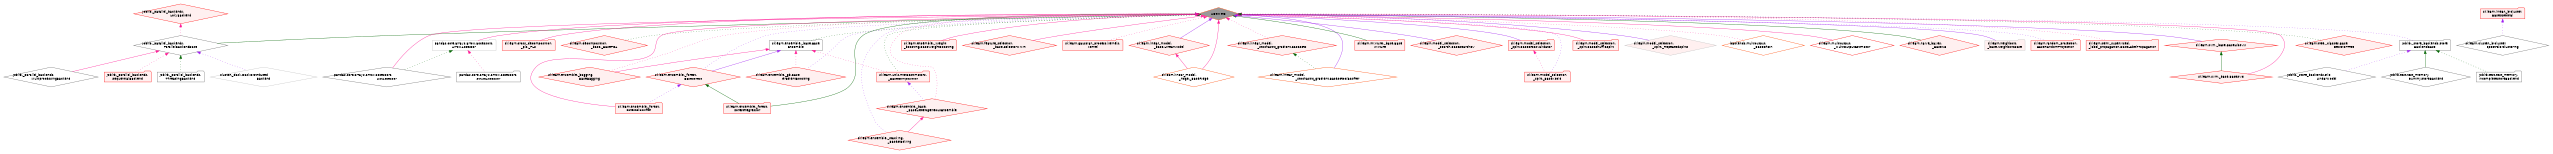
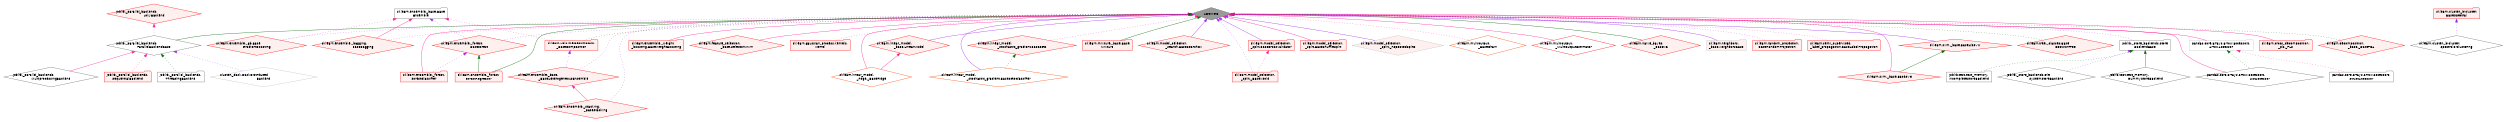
node "ABCMeta": color orangered -> gray40
node "sklearn.linear._bicluster. BaseSpectral": label "sklearn.linear._bicluster. BaseSpectral" -> "sklearn.cluster._bicluster. BaseSpectral"
edge "sklearn.ensemble._base.Base Ensemble" -> "ABCMeta": removed
node "backends.multioutput. _BaseChain": label "backends.multioutput. _BaseChain" -> "sklearn.multioutput. _BaseChain"
edge "sklearn.ensemble._forest. BaseForest" -> "sklearn.ensemble._base.Base Ensemble": style solid -> dotted
node "joblib._store_backends.File LinearModel": label "joblib._store_backends.File LinearModel" -> "joblib._store_backends.File SystemStoreBackend"
